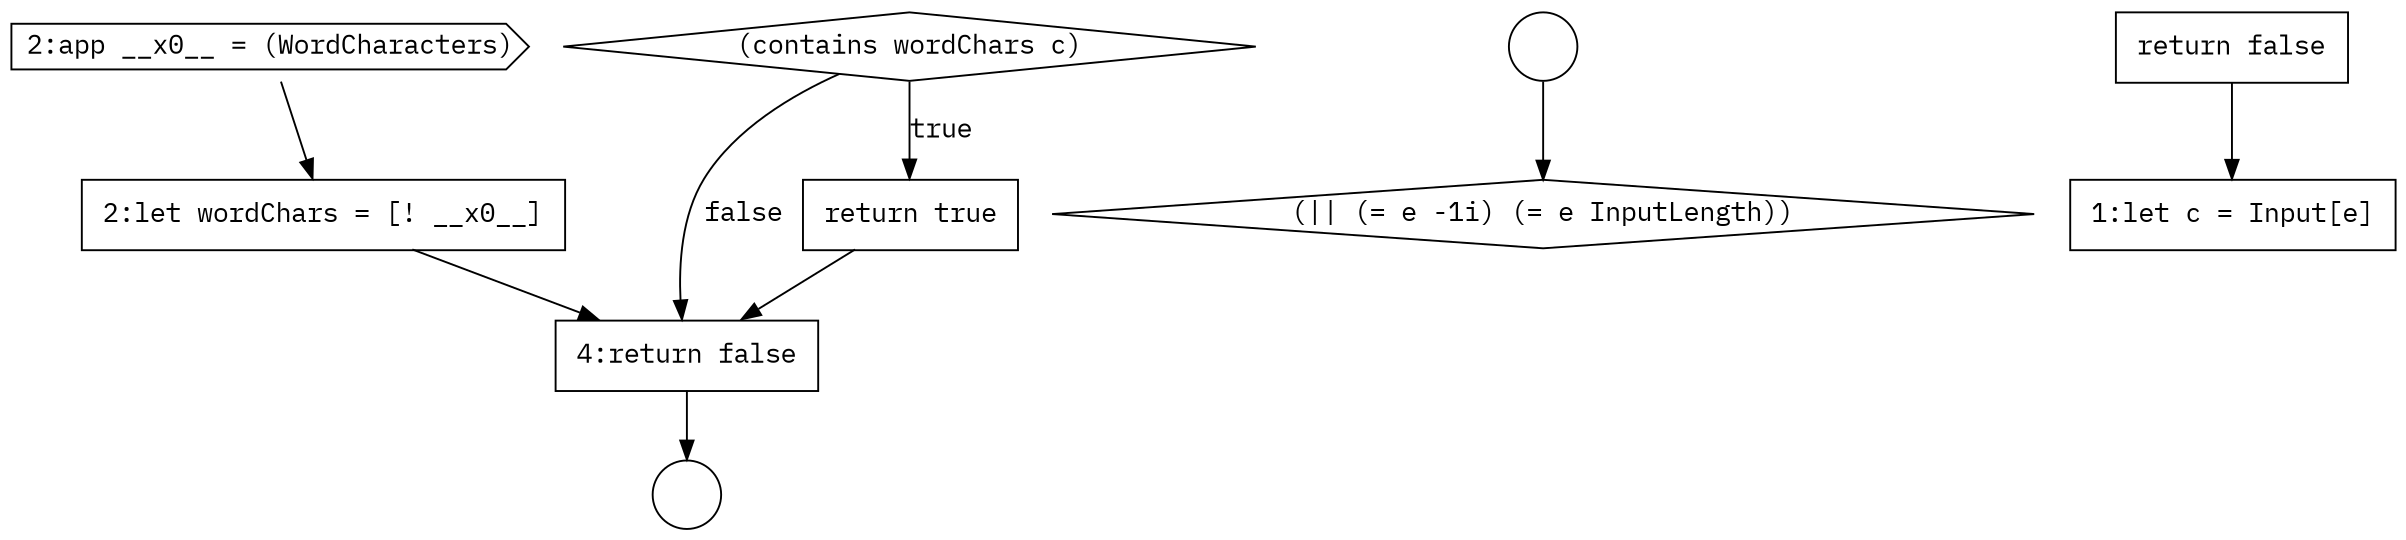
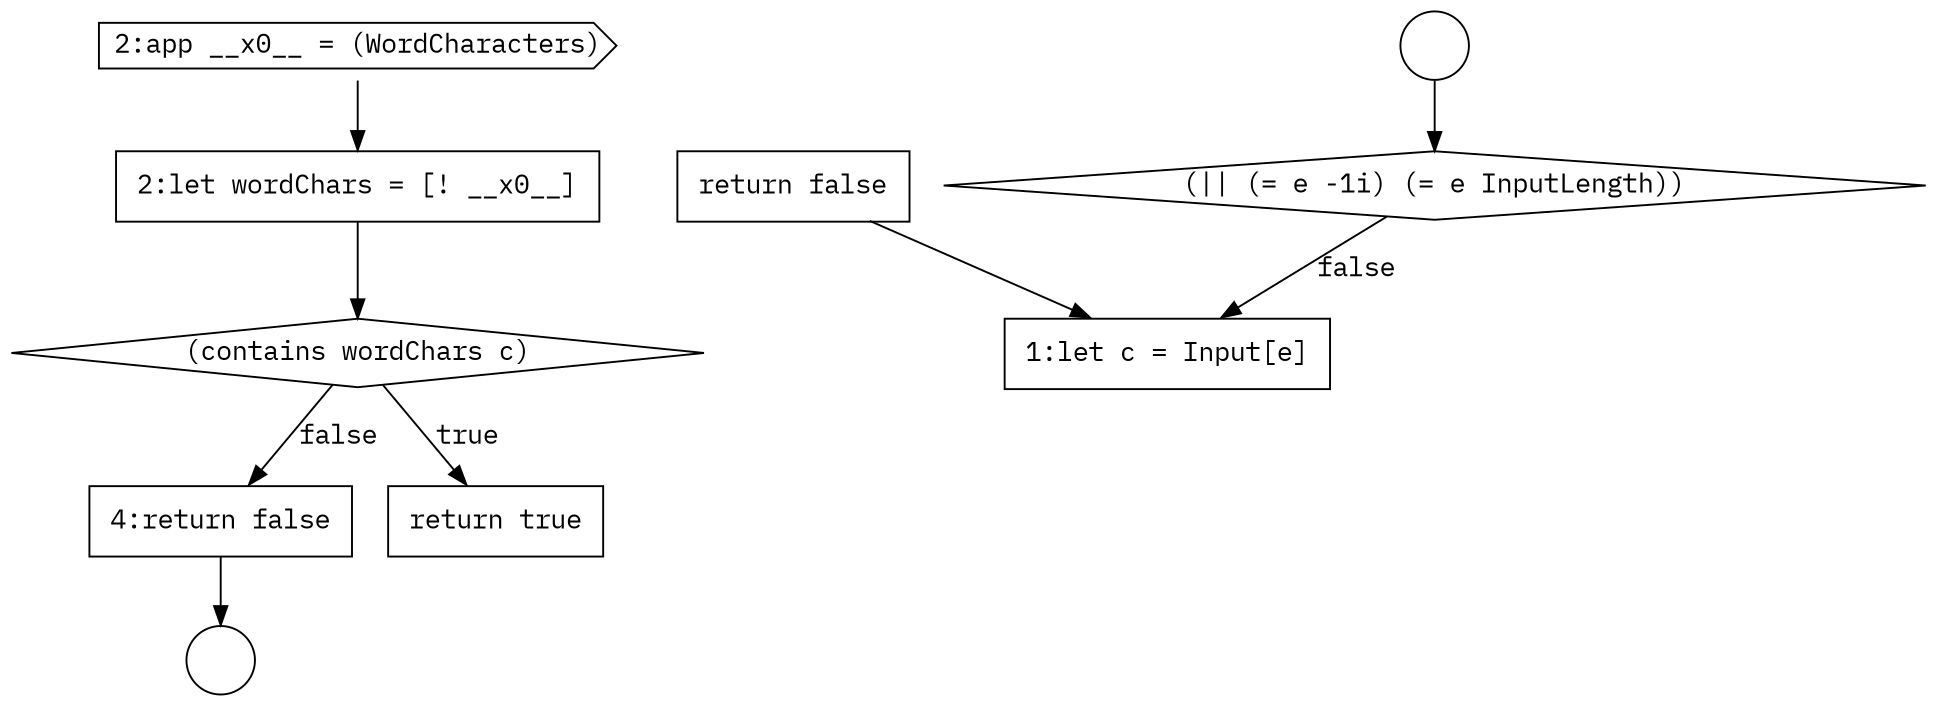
edge "(|| (= e -1i) (= e InputLength))" -> "1:let c = Input[e]": added, label "false"
edge "return true" -> "4:return false": removed
edge "2:let wordChars = [! __x0__]" -> "4:return false": now "2:let wordChars = [! __x0__]" -> "(contains wordChars c)"
